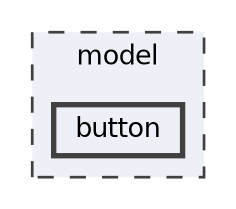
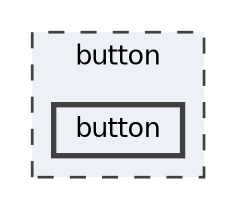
cluster "model": label "model" -> "button"
